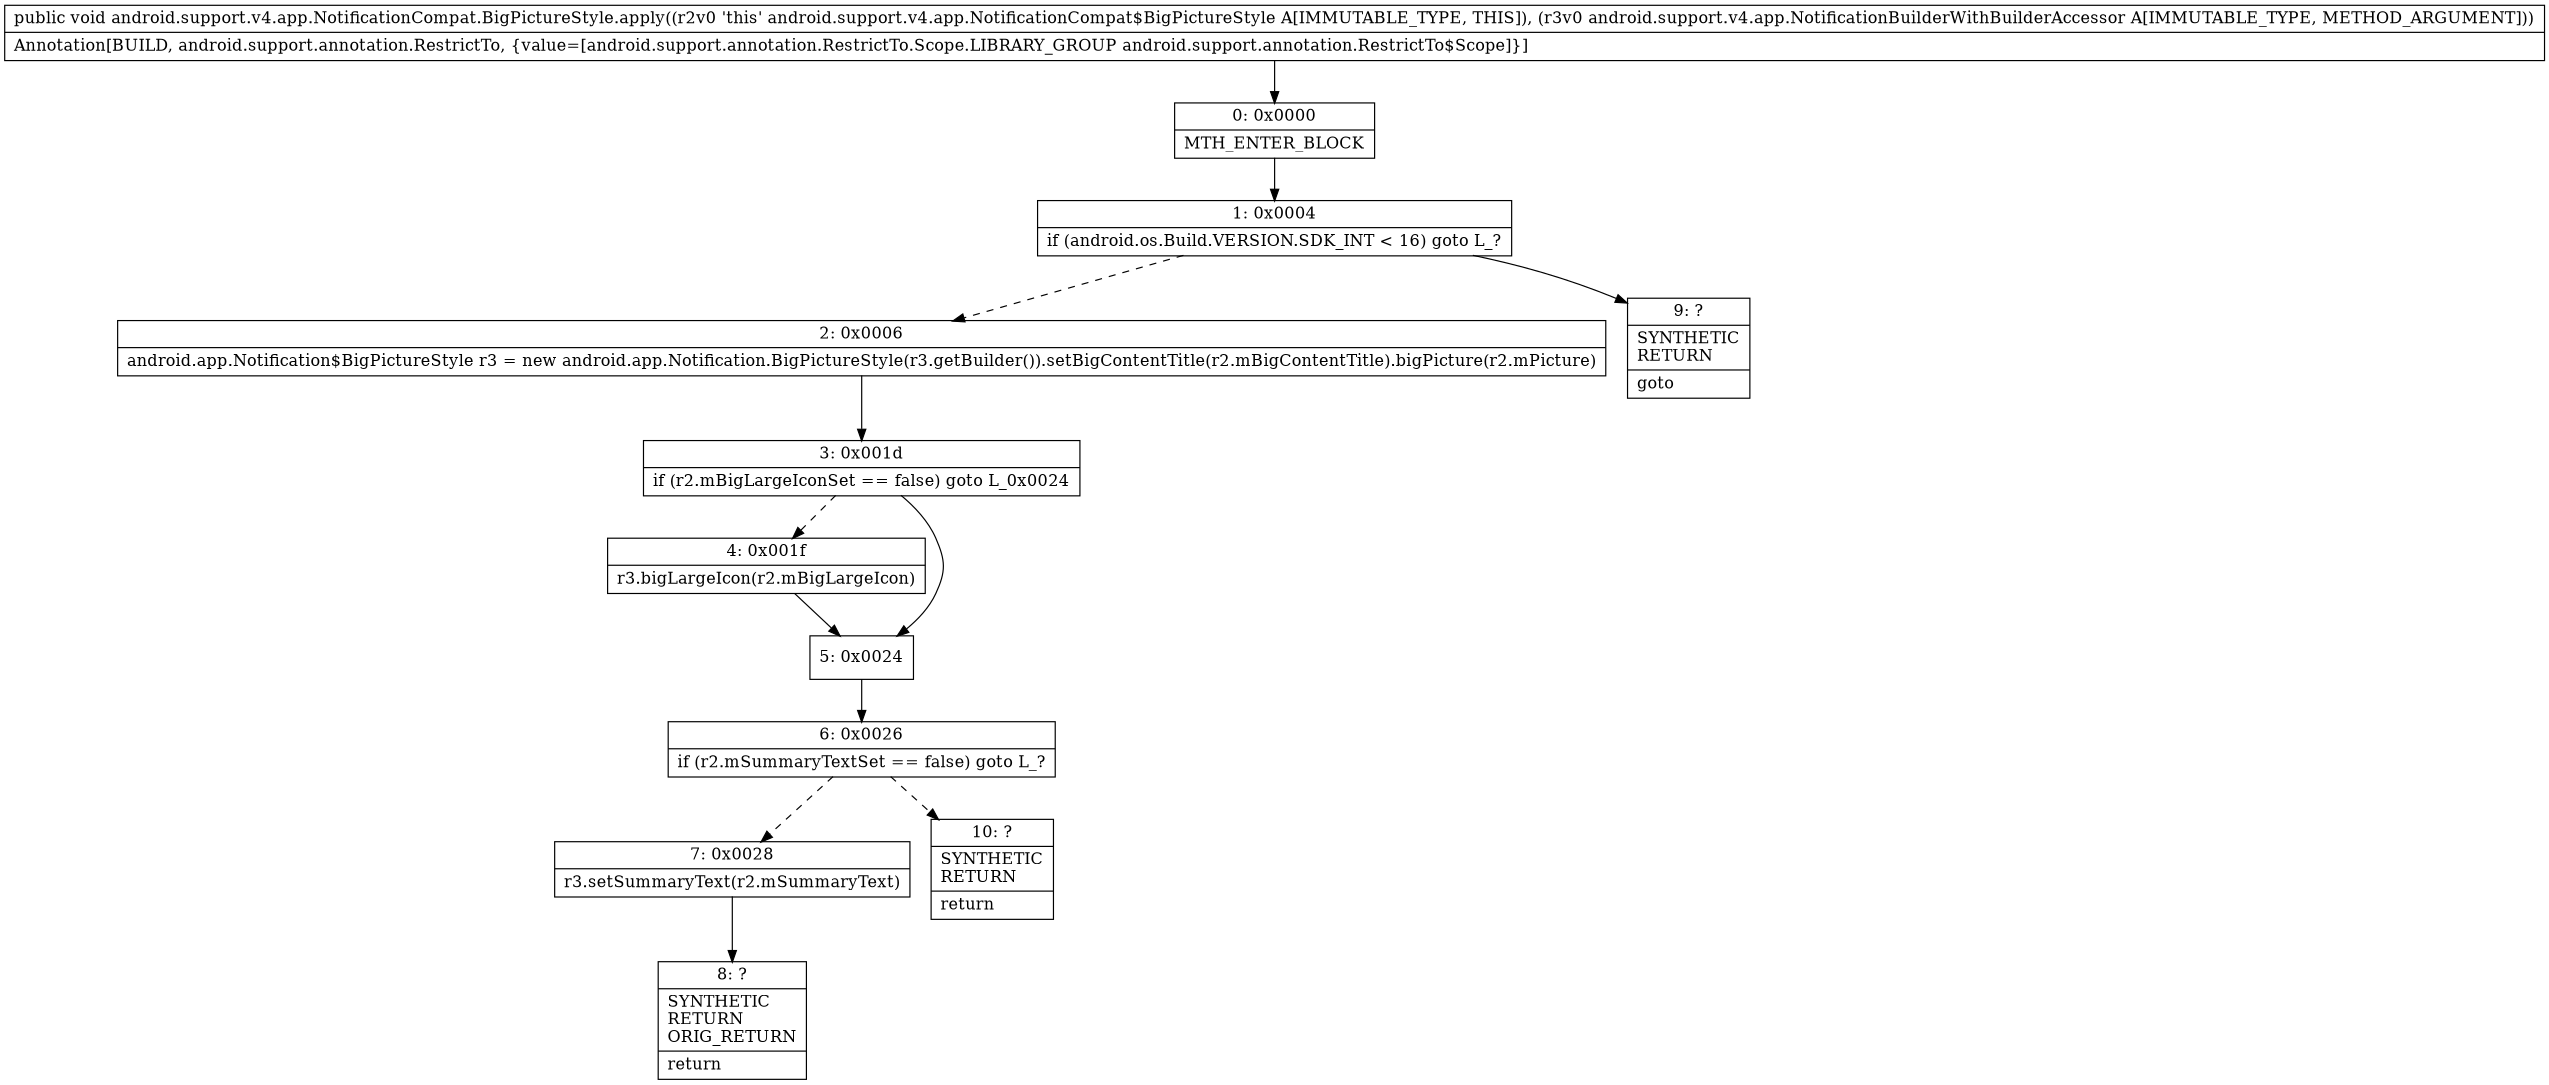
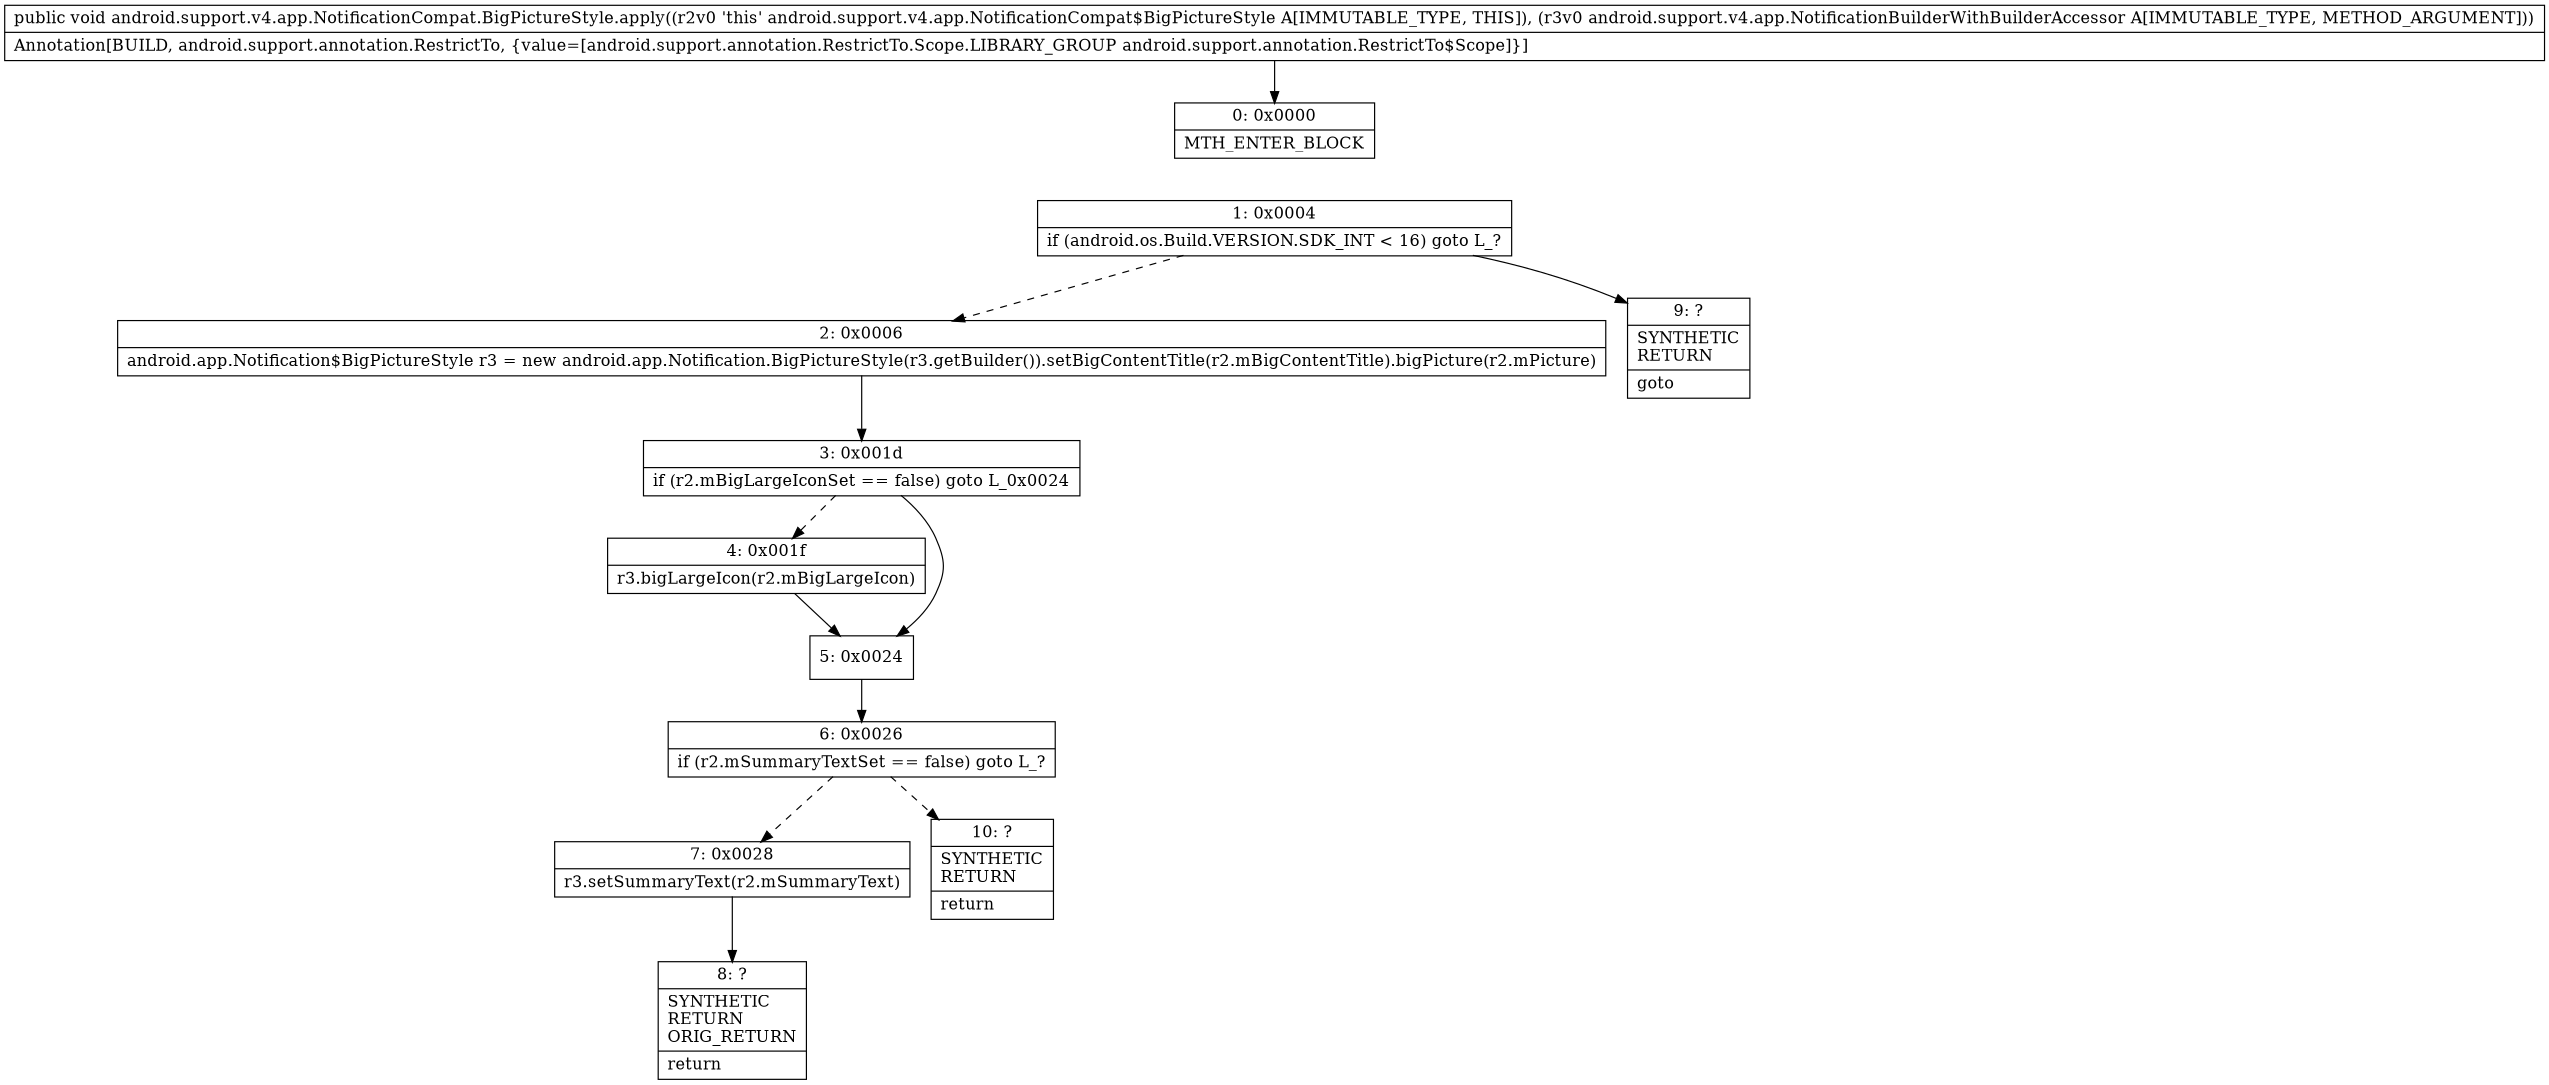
edge "0: 0x0000" -> "1: 0x0004": removed
